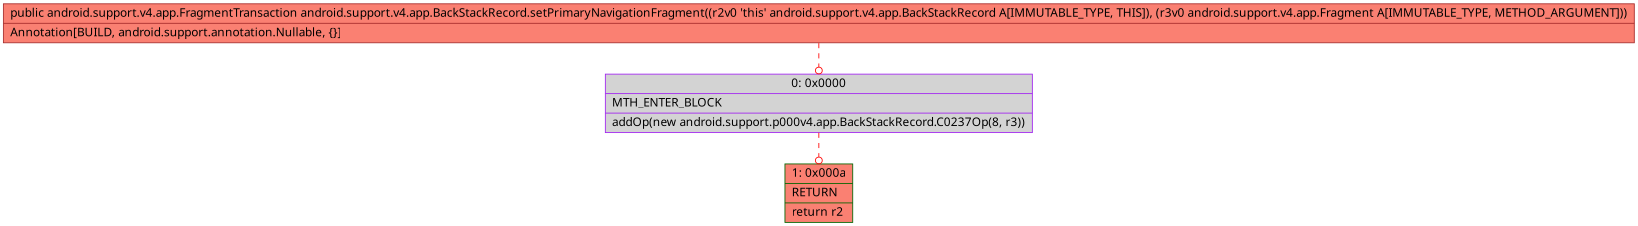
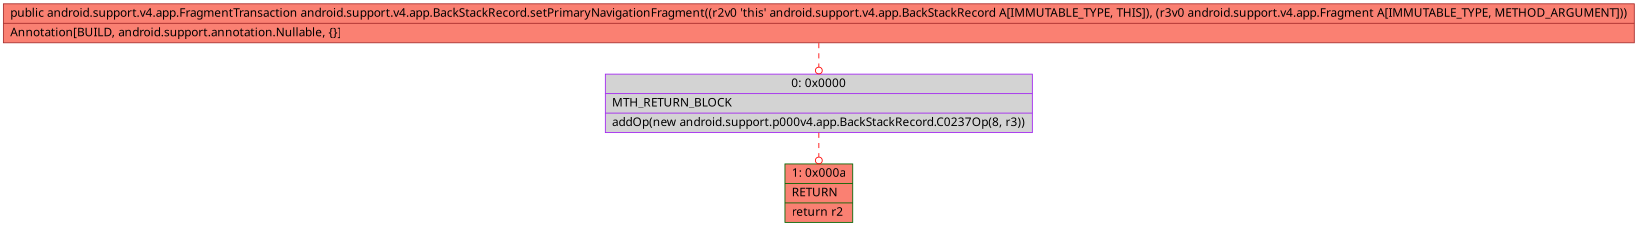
node "0: 0x0000": text "MTH_ENTER_BLOCK" -> "MTH_RETURN_BLOCK"
